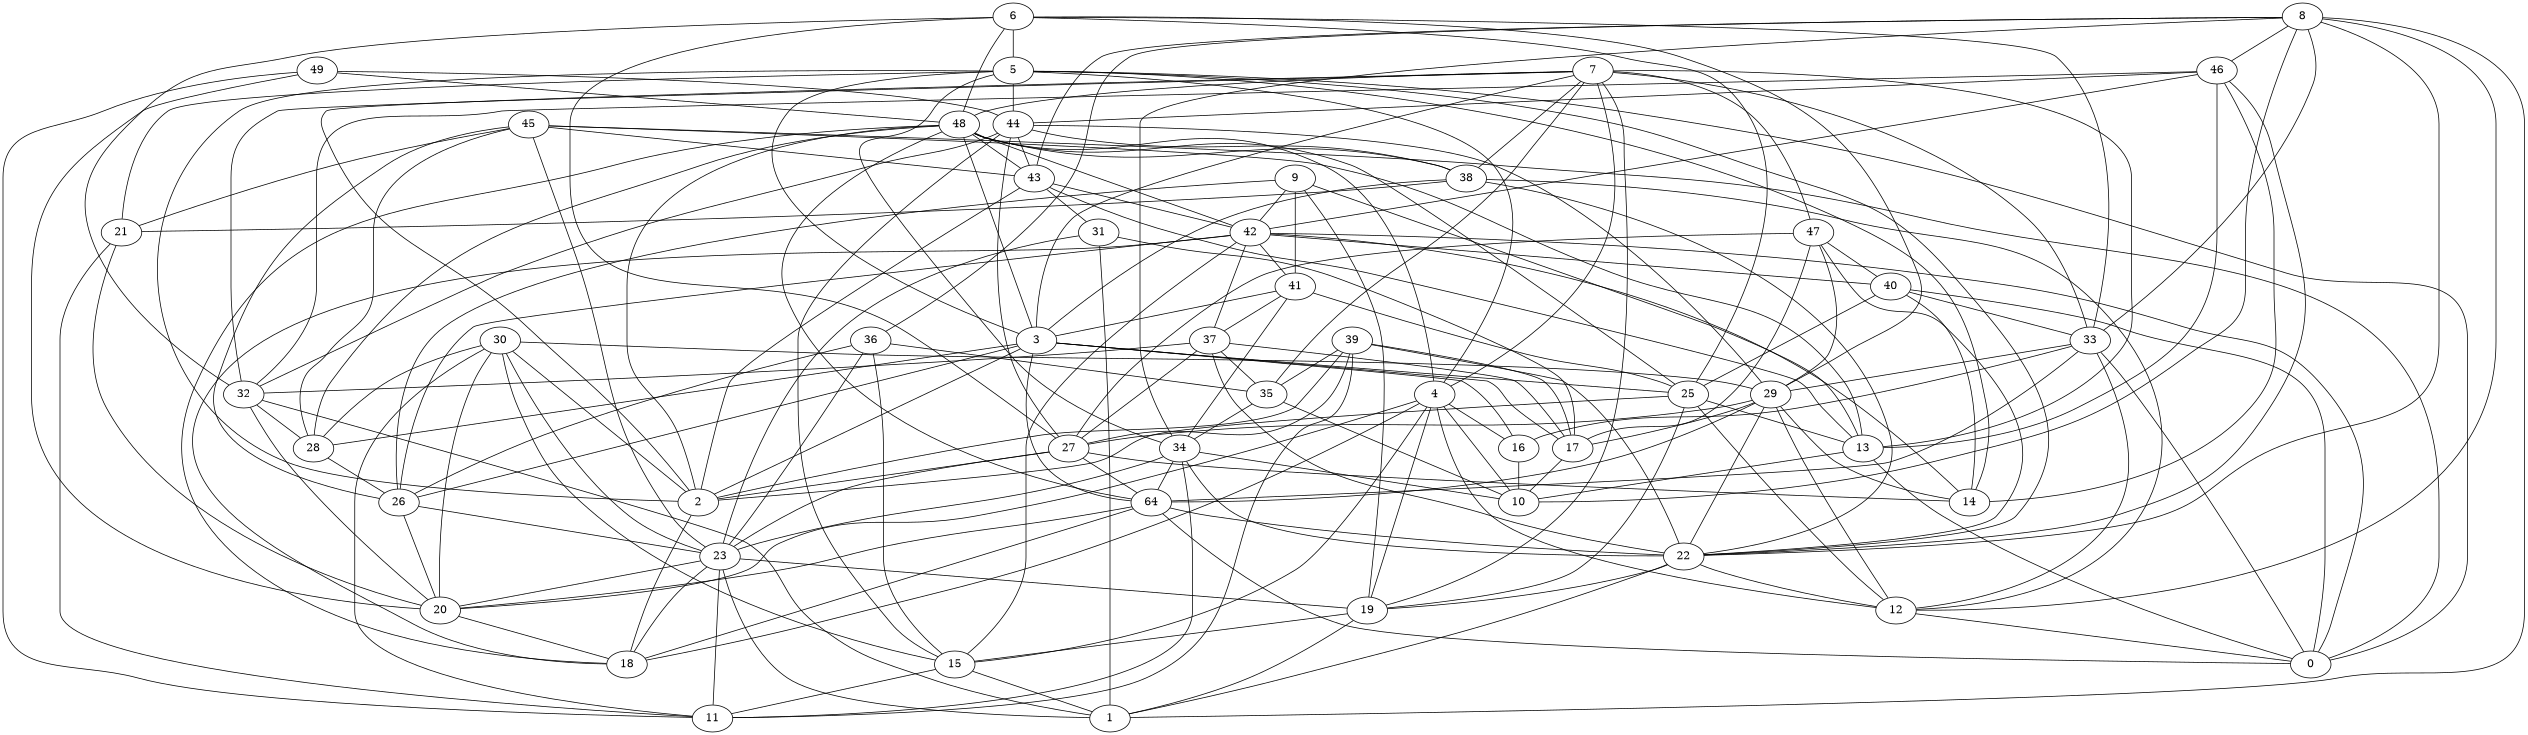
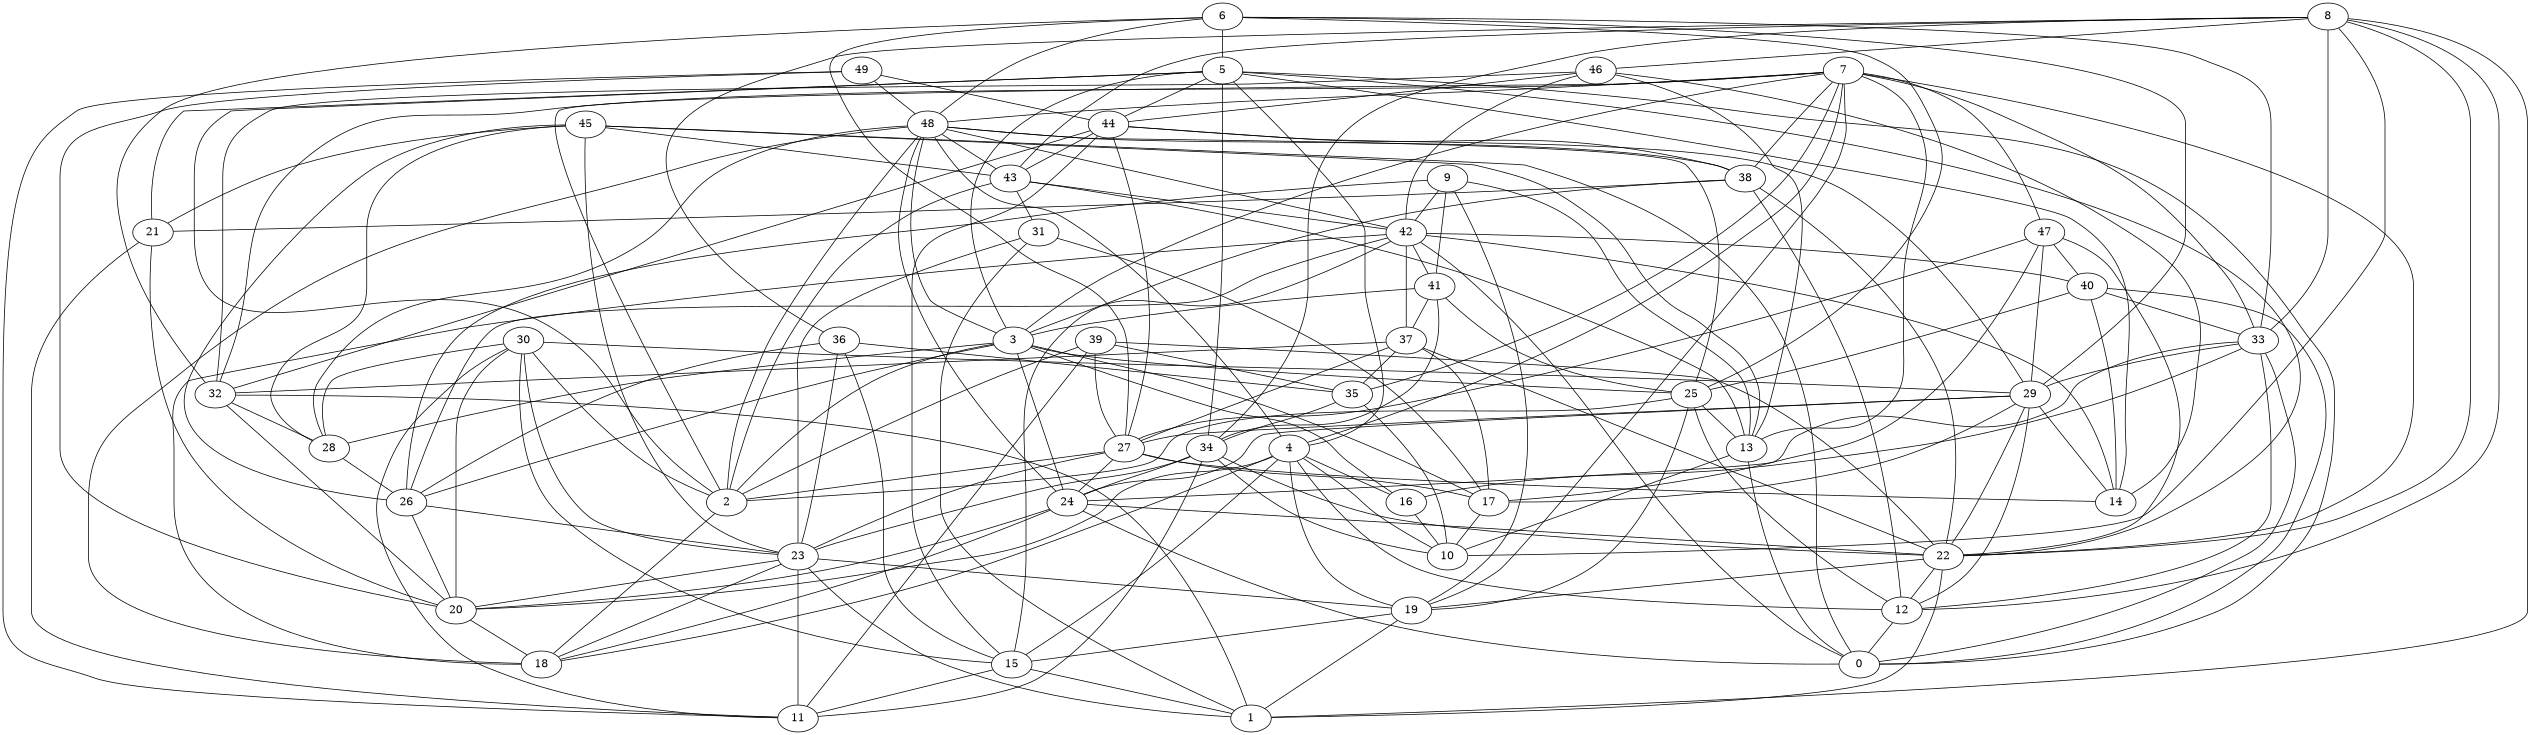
edge "39" -- "17": now "27" -- "17"
edge "46" -- "22": now "7" -- "22"
node "64": label "64" -> "24"
